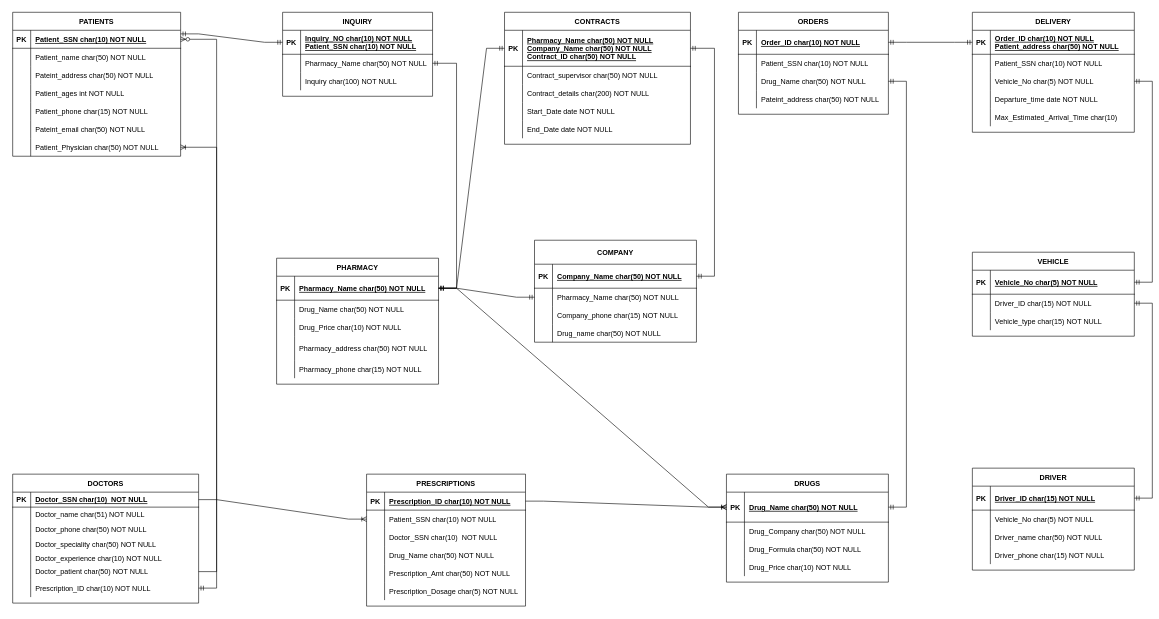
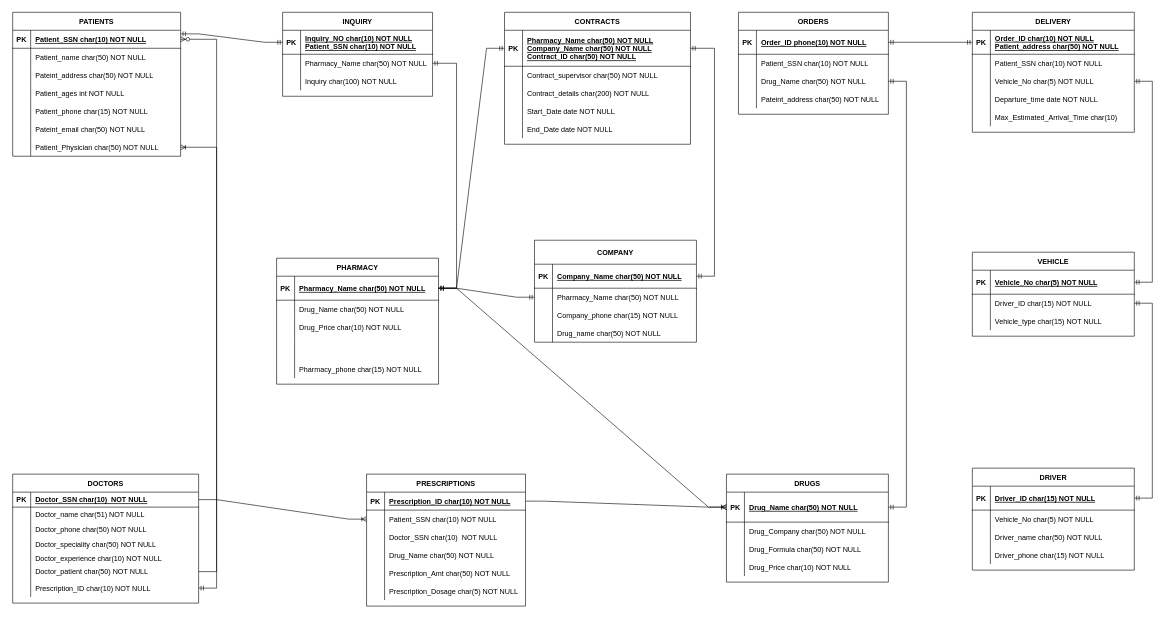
node "Order_ID char(10) NOT NULL": label "Order_ID char(10) NOT NULL" -> "Order_ID phone(10) NOT NULL"
node "Pharmacy_address char(50) NOT NULL": removed
